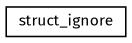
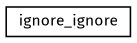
node "struct_ignore": label "struct_ignore" -> "ignore_ignore"
